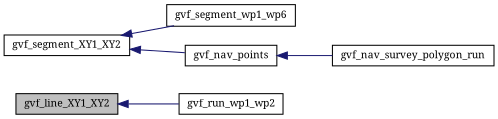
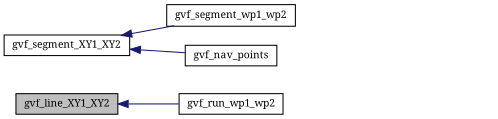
node "gvf_segment_wp1_wp6": label "gvf_segment_wp1_wp6" -> "gvf_segment_wp1_wp2"
node "gvf_nav_survey_polygon_run": removed
